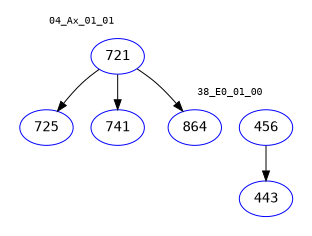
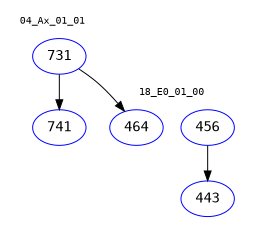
node "721": label "721" -> "731"
cluster "38_E0_01_00": label "38_E0_01_00" -> "18_E0_01_00"
node "725": removed
node "864": label "864" -> "464"
